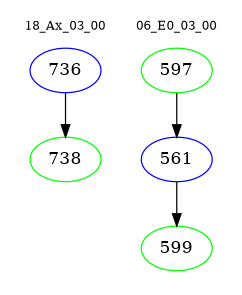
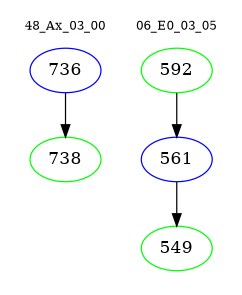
cluster "18_Ax_03_00": label "18_Ax_03_00" -> "48_Ax_03_00"
cluster "06_E0_03_00": label "06_E0_03_00" -> "06_E0_03_05"
node "597": label "597" -> "592"
node "599": label "599" -> "549"
